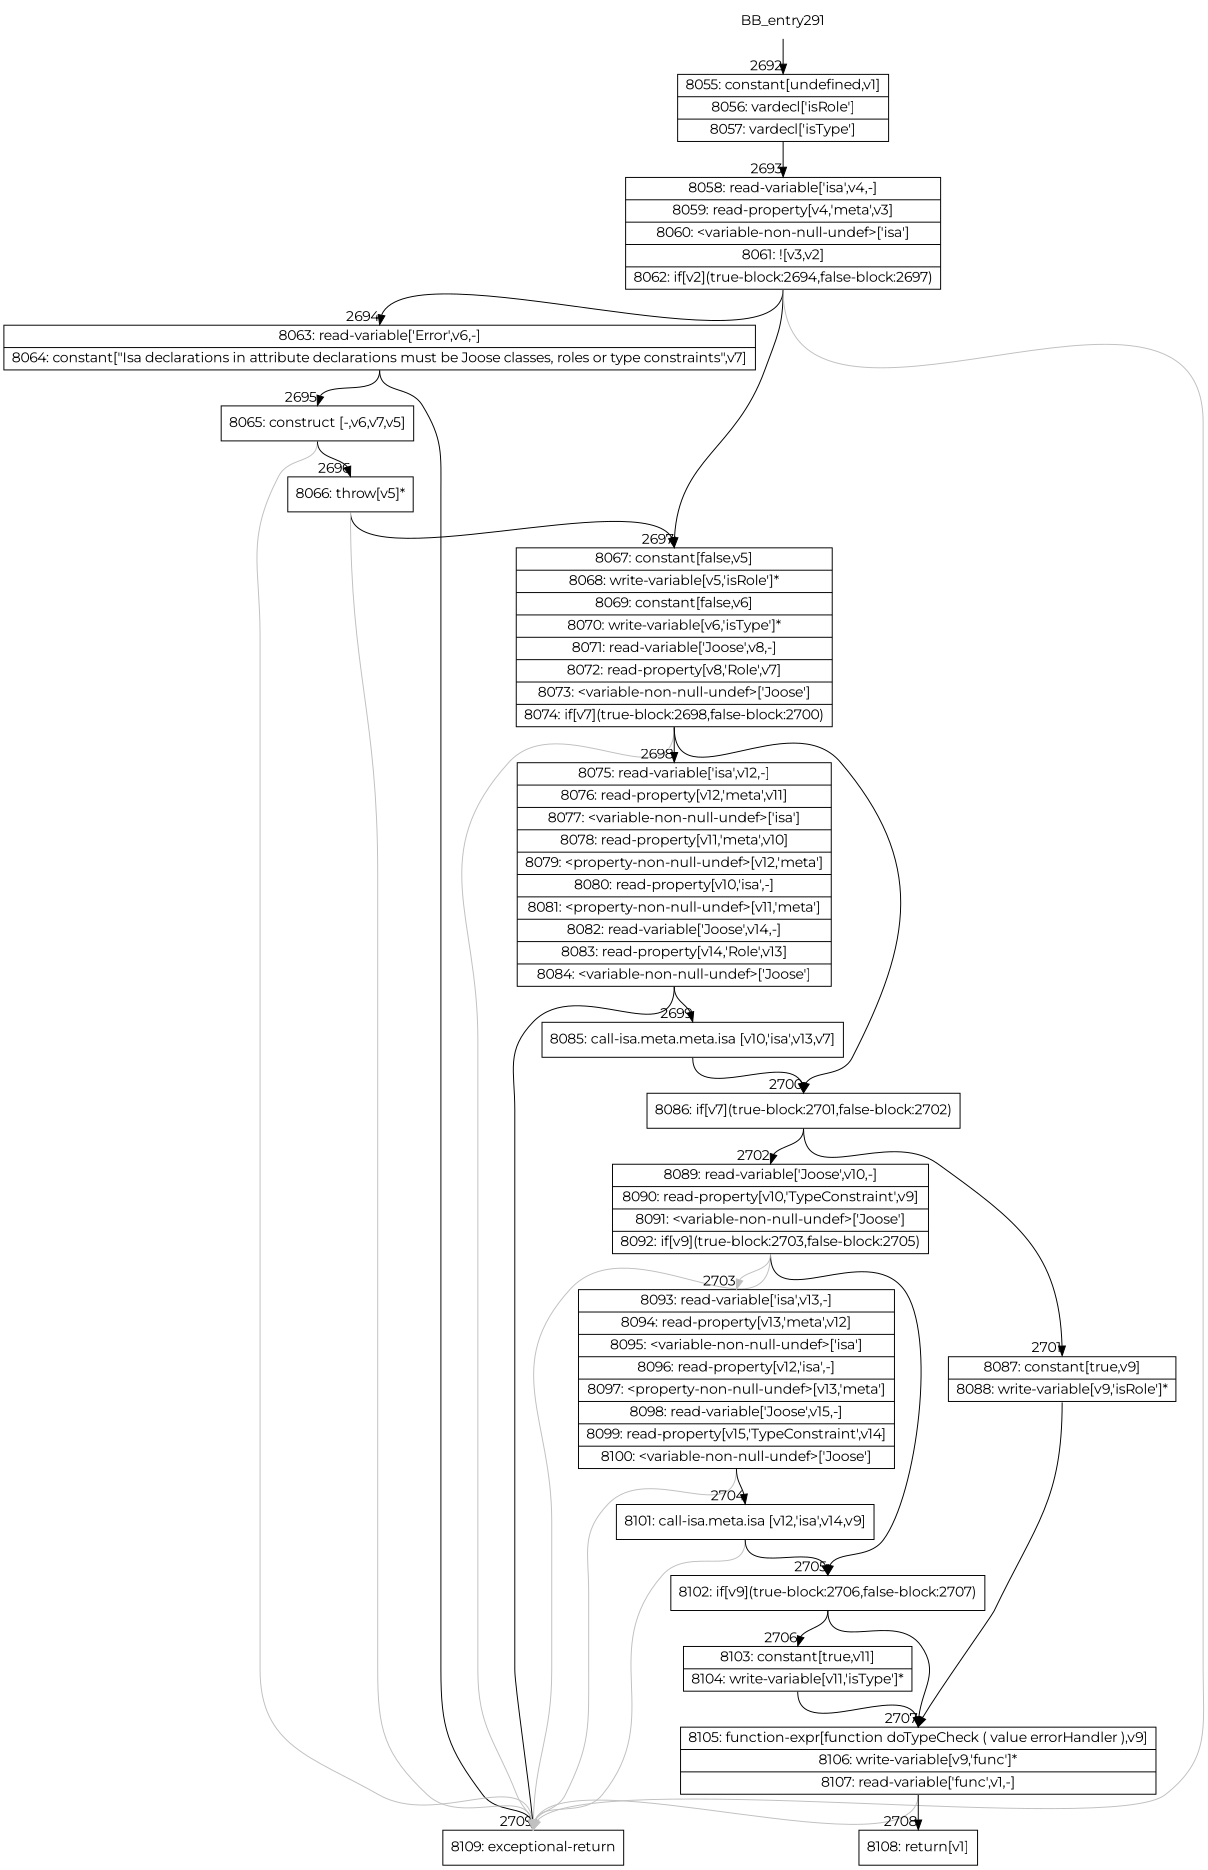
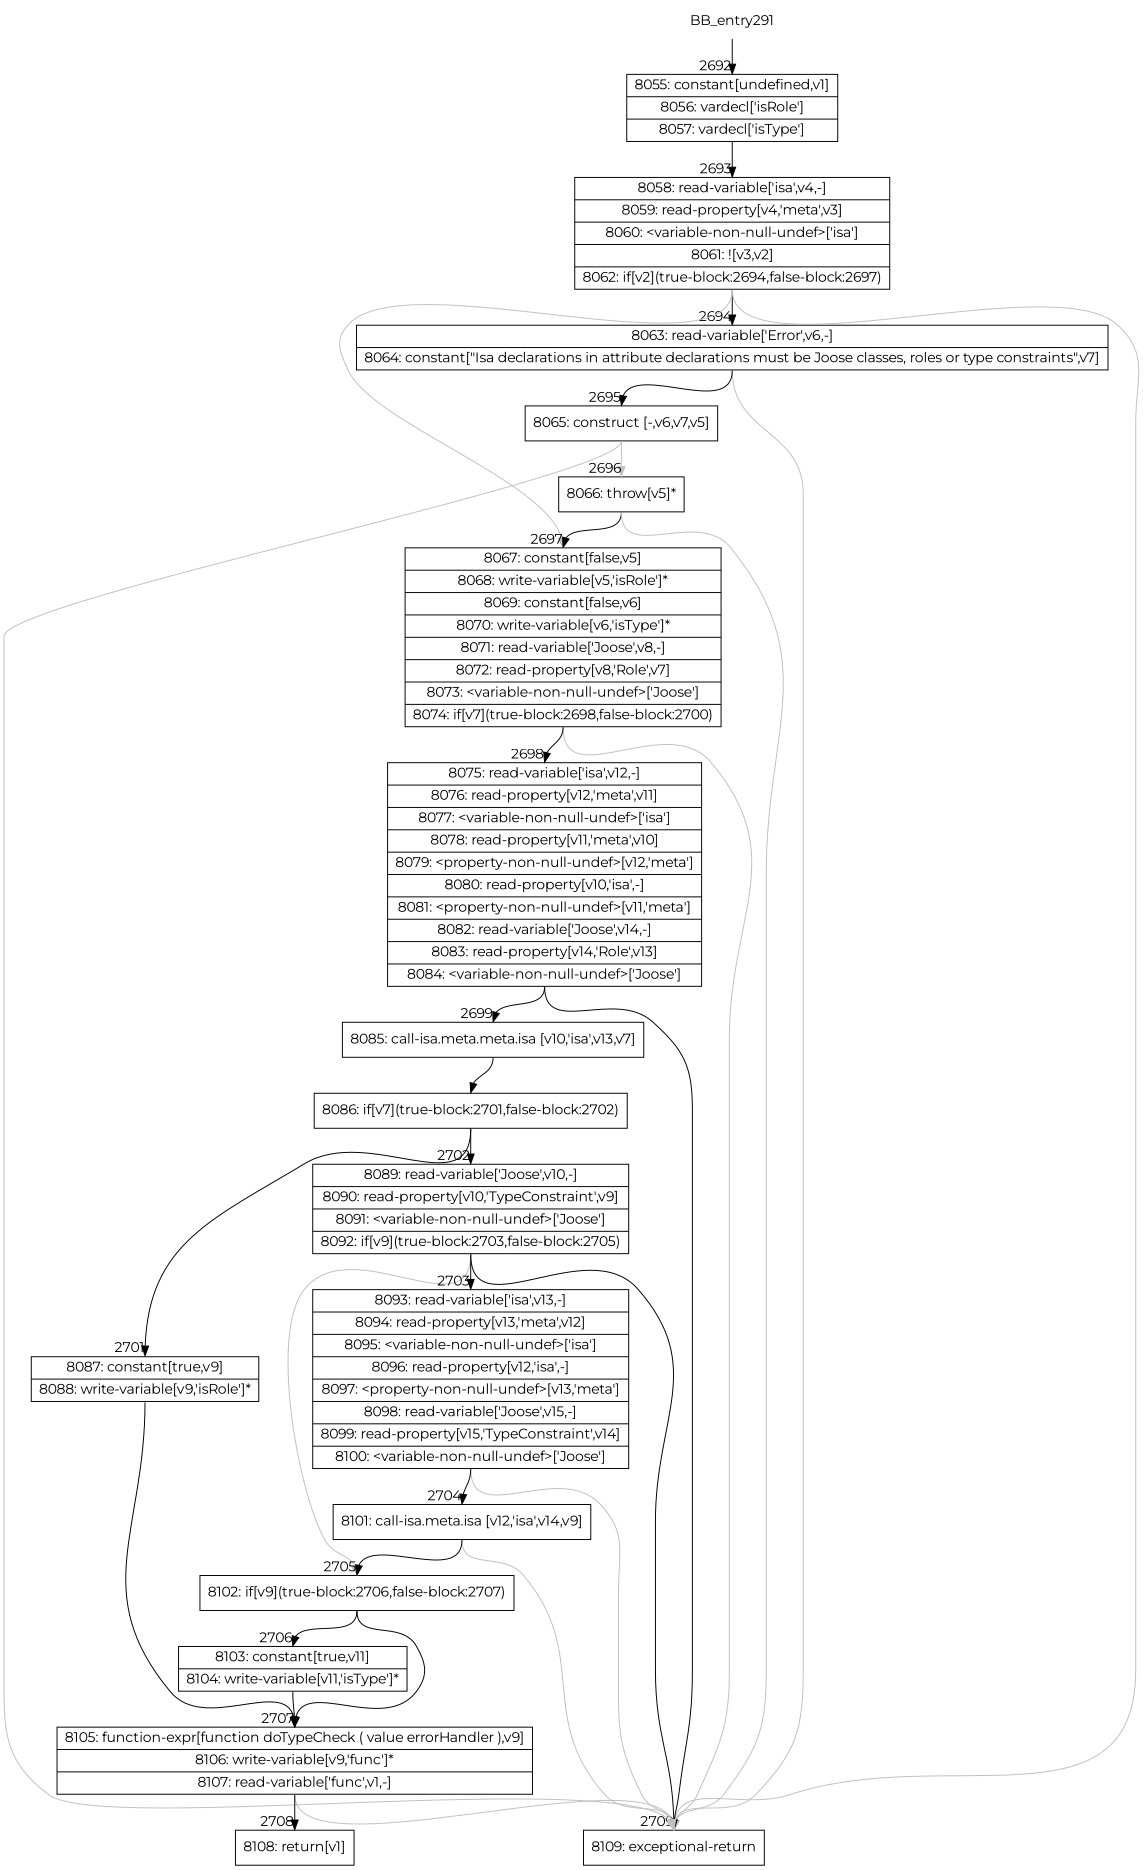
edge "8058: read-variable['isa',v4,-]" -> "8067: constant[false,v5]": color black -> gray
edge "8065: construct [-,v6,v7,v5]" -> "8066: throw[v5]*": color black -> gray
edge "8067: constant[false,v5]" -> "8086: if[v7](true-block:2701,false-block:2702)": removed
edge "8063: read-variable['Error',v6,-]" -> "8109: exceptional-return": color black -> gray
edge "8089: read-variable['Joose',v10,-]" -> "8093: read-variable['isa',v13,-]": color gray -> black
edge "8089: read-variable['Joose',v10,-]" -> "8102: if[v9](true-block:2706,false-block:2707)": color black -> gray
edge "8089: read-variable['Joose',v10,-]" -> "8109: exceptional-return": color gray -> black
